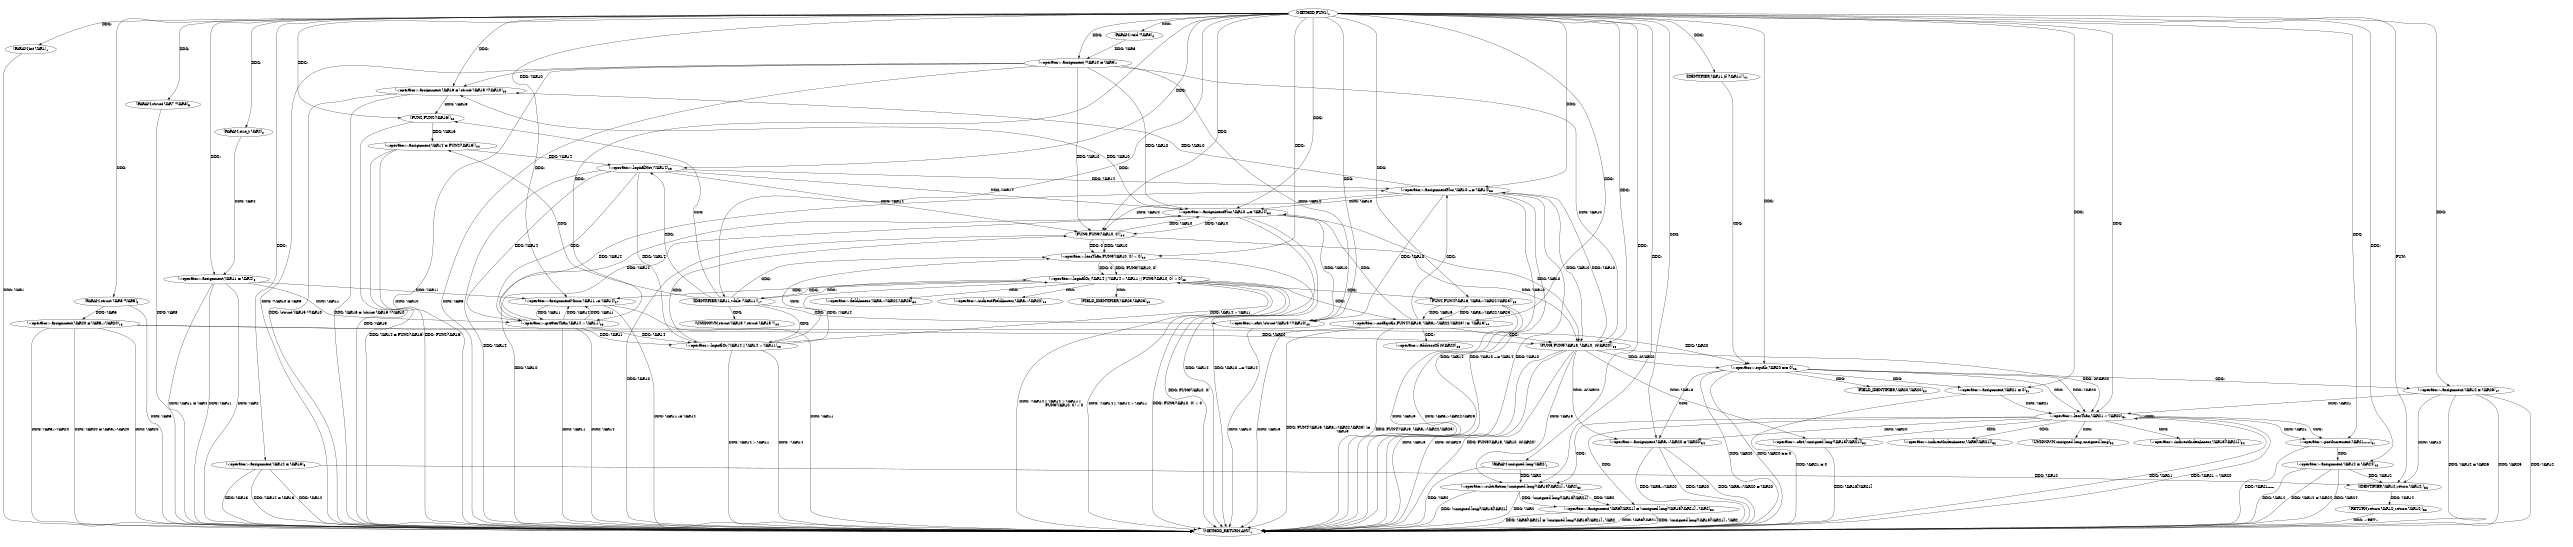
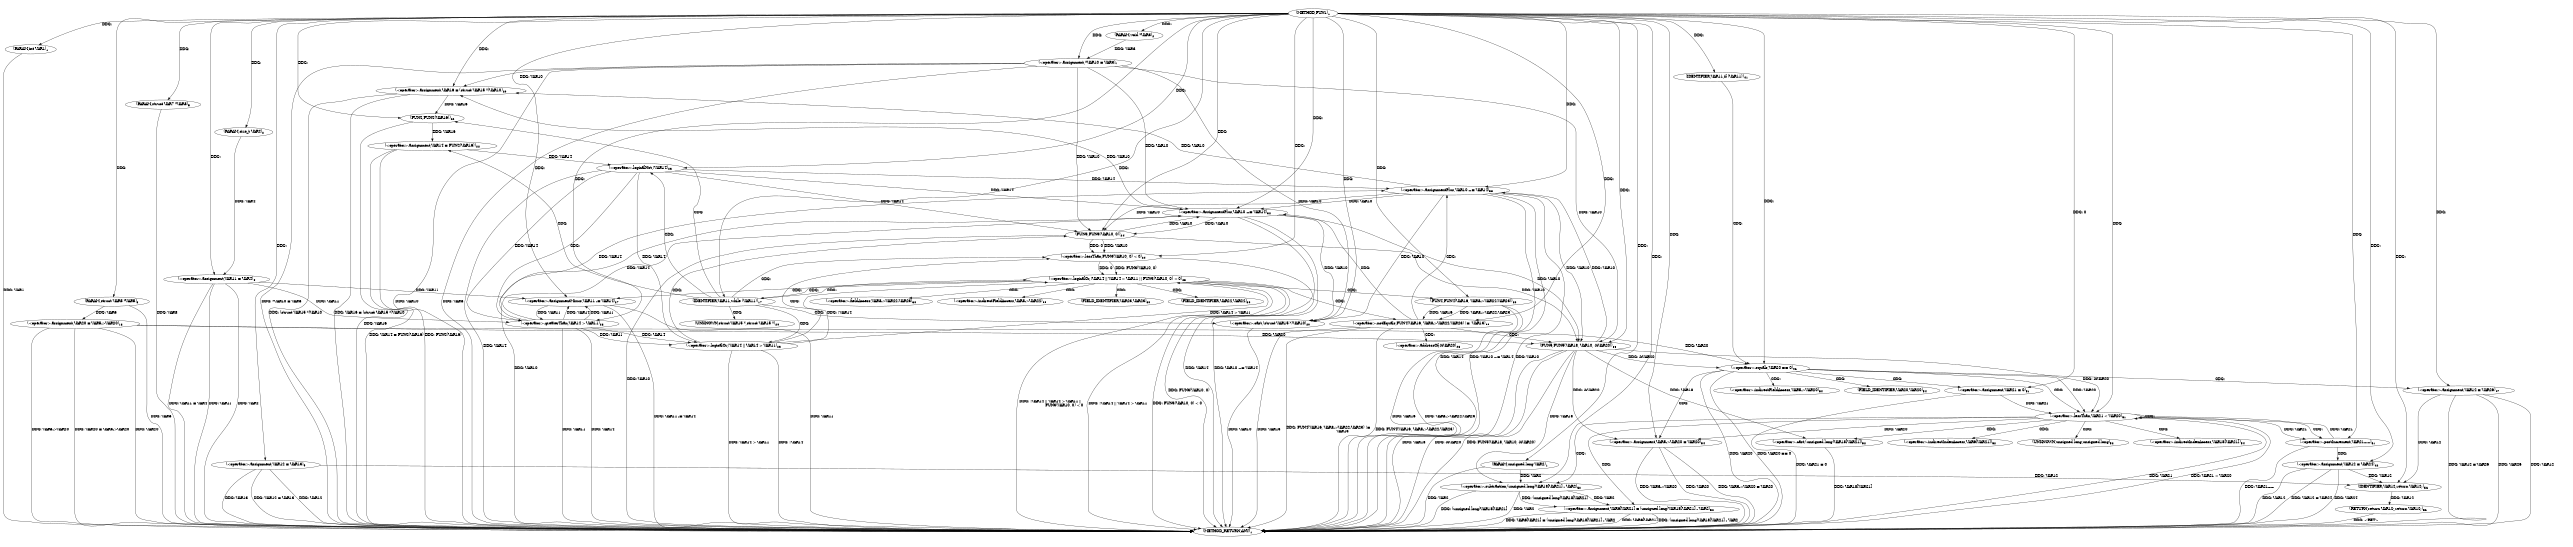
edge "(METHOD,FUN1)" -> "(<operator>.assignment,VAR21 = 0)": label "DDG: " -> "DDG: 0"
edge "(METHOD,FUN1)" -> "(IDENTIFIER,VAR12,return VAR12;)": label "FUN: " -> "DDG: "
node "(FIELD_IDENTIFIER,VAR22,VAR22)": added
node "(<operator>.indirectFieldAccess,VAR5->VAR20)": added
edge "(<operator>.assignment,VAR12 = VAR26)" -> "(<operator>.lessThan,VAR21 < VAR20)": now "(<operator>.postIncrement,VAR21++)" -> "(<operator>.lessThan,VAR21 < VAR20)"
